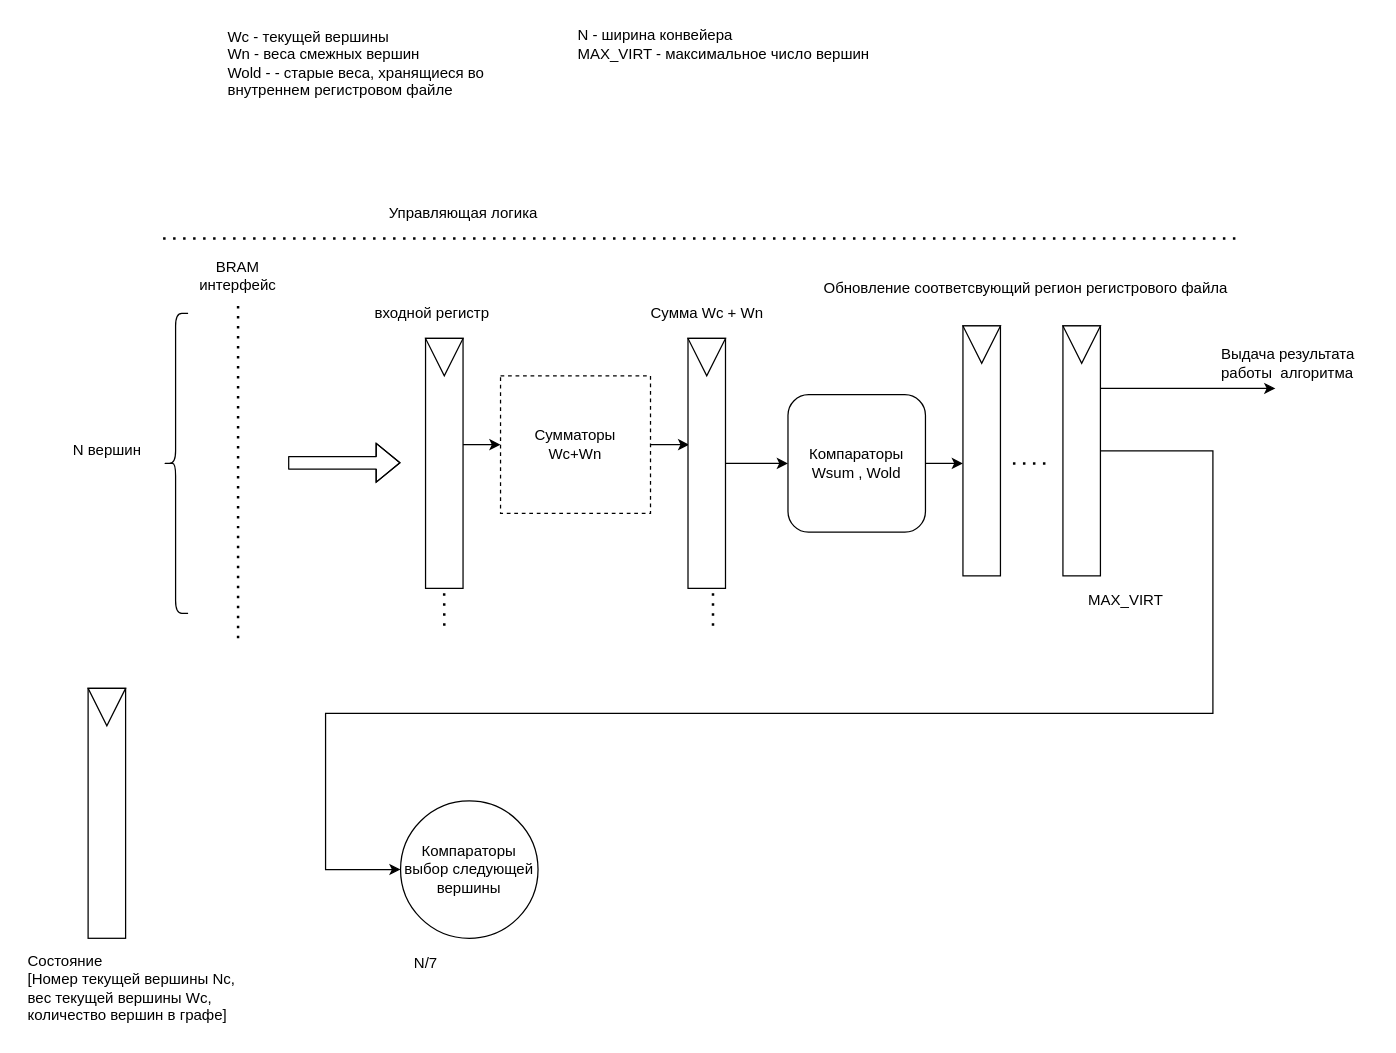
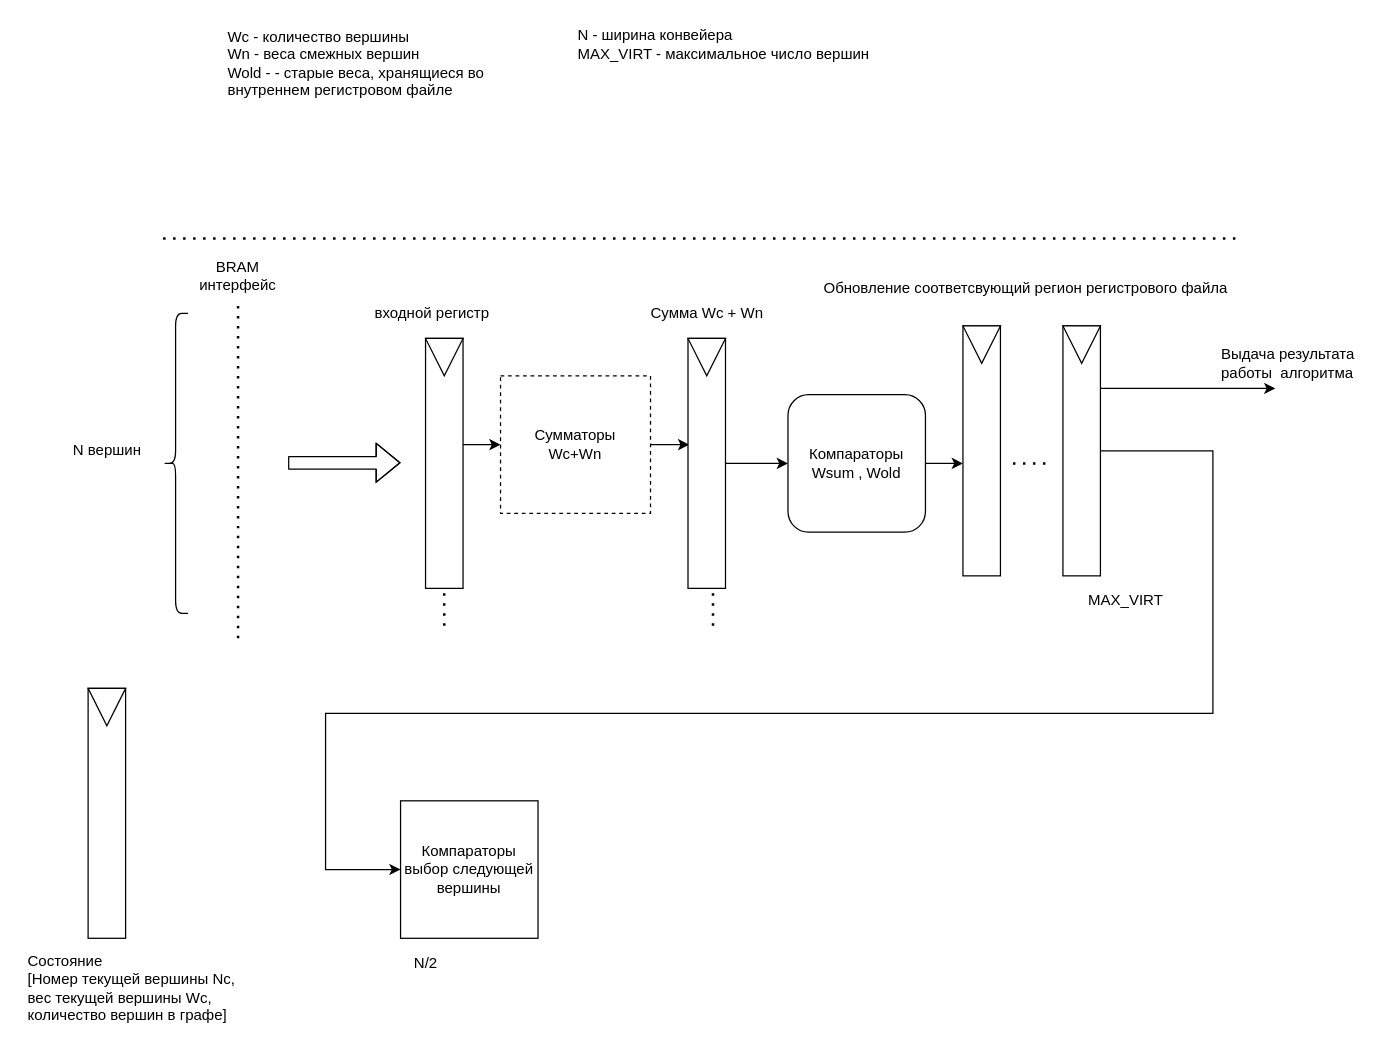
node "Wc - текущей вершины Wn - веса смежных вершин Wold - - старые веса, хранящиеся во внутреннем регистровом файле": label "Wc - текущей вершины Wn - веса смежных вершин Wold - - старые веса, хранящиеся во внутреннем регистровом файле" -> "Wc - количество вершины Wn - веса смежных вершин Wold - - старые веса, хранящиеся во внутреннем регистровом файле"
node "Управляющая логика": removed
node "Компараторы выбор следующей вершины": shape ellipse -> rectangle
node "N/7": label "N/7" -> "N/2"
